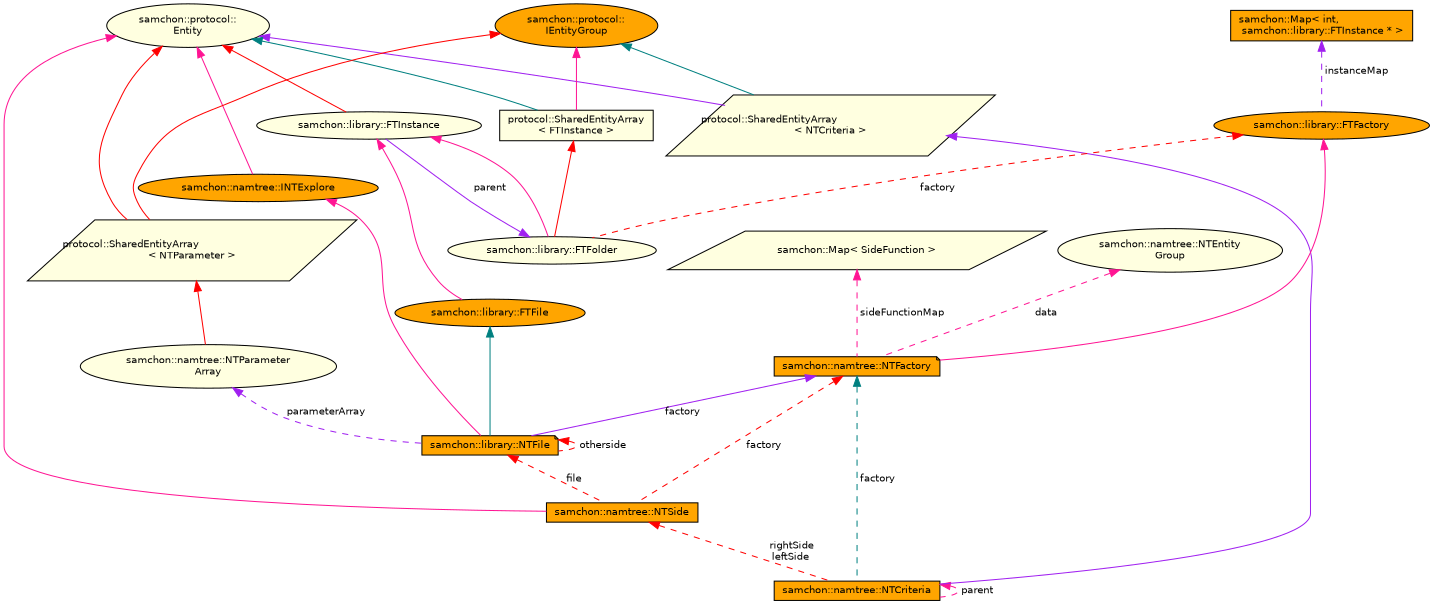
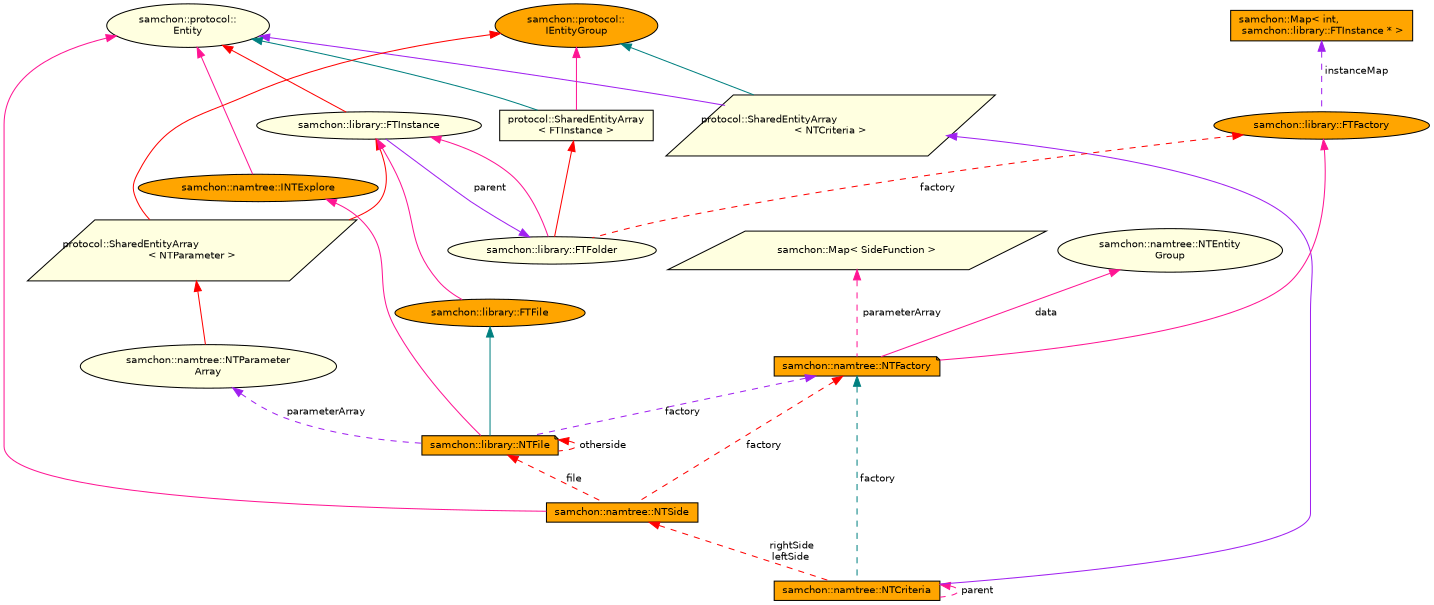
edge "protocol::SharedEntityArray < NTParameter >" -> "samchon::protocol:: Entity": now "protocol::SharedEntityArray < NTParameter >" -> "samchon::library::FTInstance"
edge "samchon::namtree::NTFactory" -> "samchon::Map< SideFunction >": label " sideFunctionMap" -> " parameterArray"
edge "samchon::namtree::NTFactory" -> "samchon::namtree::NTEntity Group": style dashed -> solid
edge "samchon::library::NTFile" -> "samchon::namtree::NTFactory": style solid -> dashed
